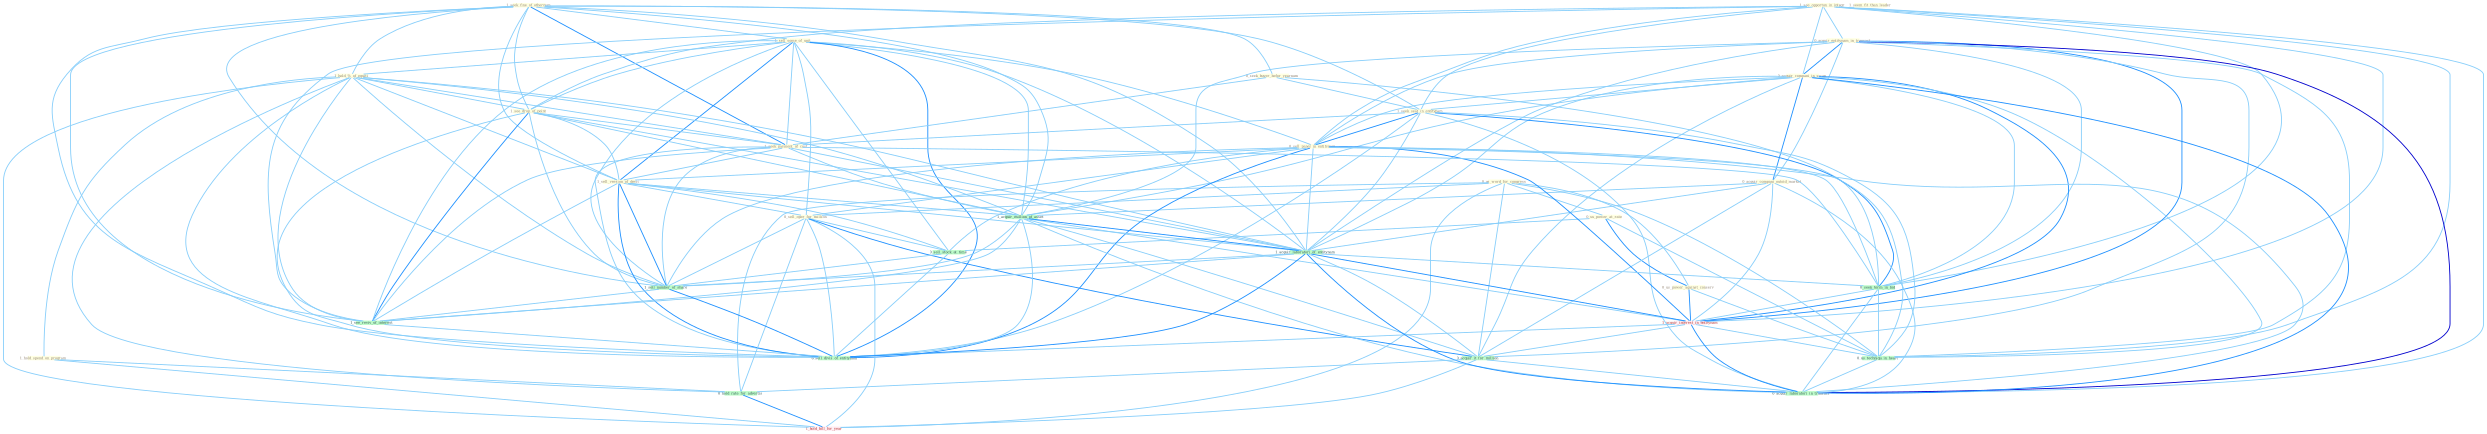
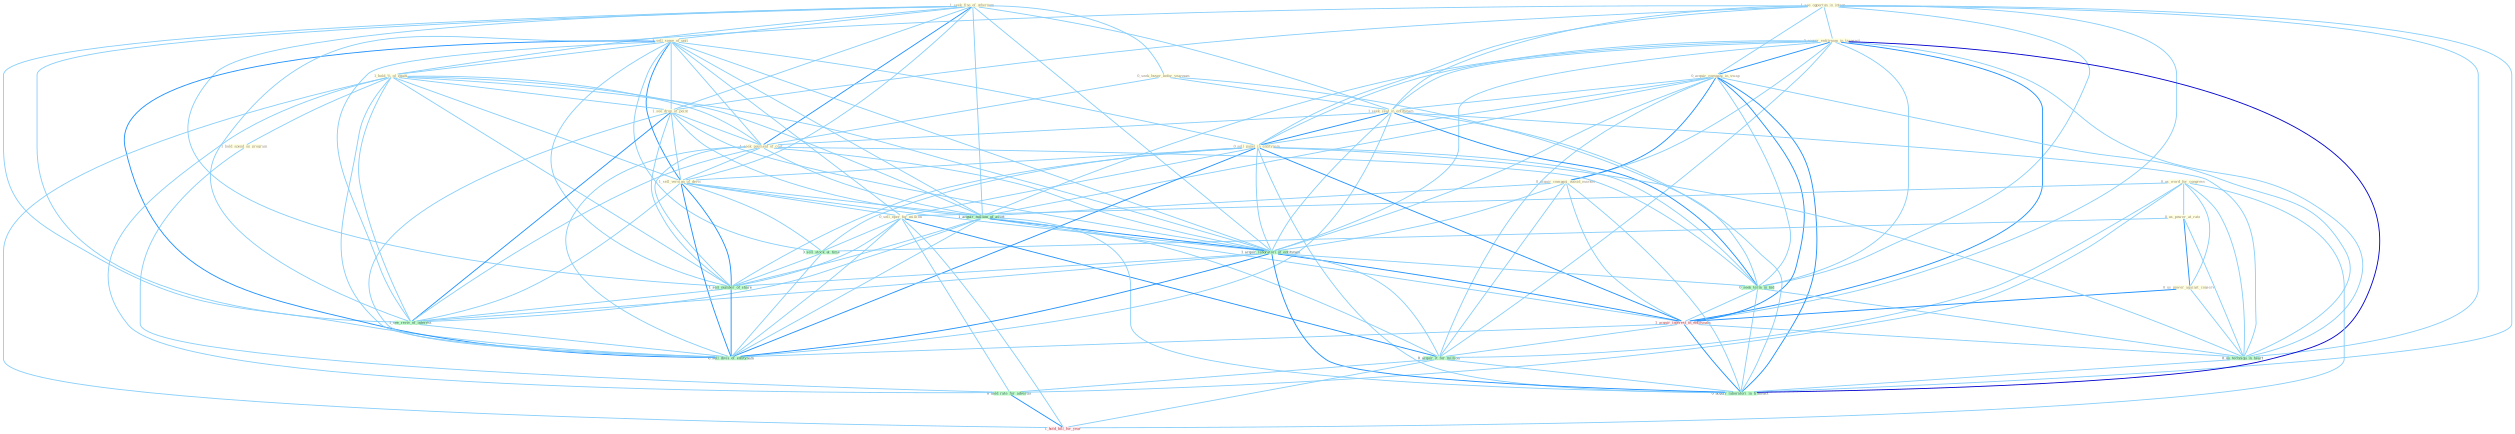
node "1_seem_fit_than_leader": removed
edge "0_acquir_entitynam_in_transact" -- "1_seek_seat_in_entitynam": added
edge "1_hold_spend_on_program" -- "1_hold_bill_for_year": removed
